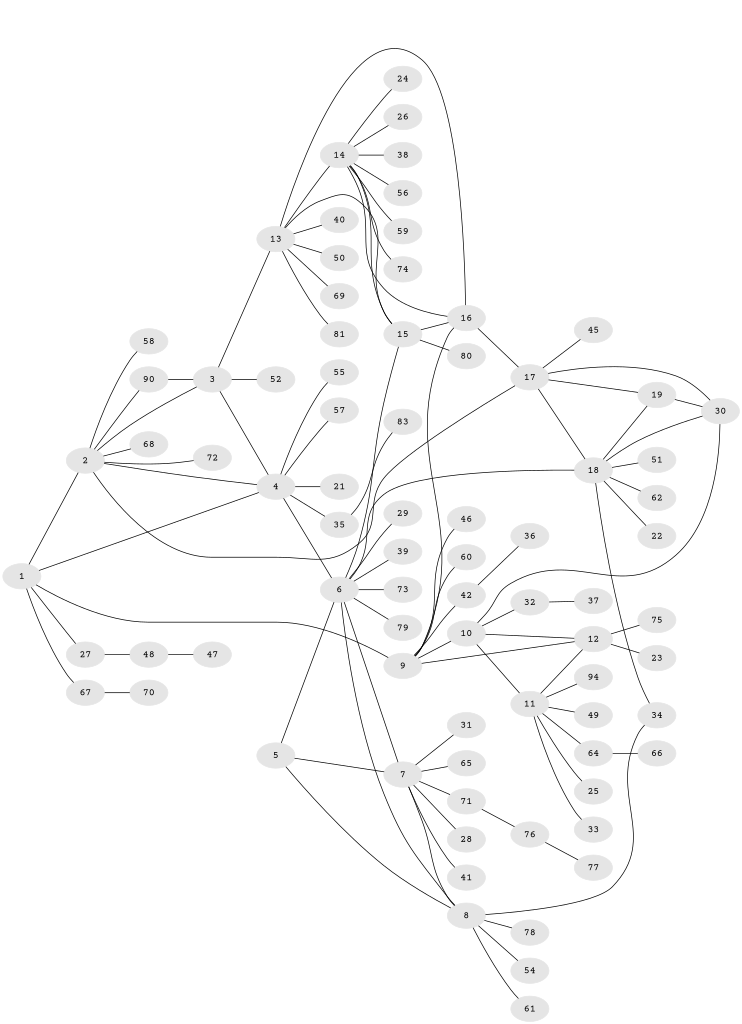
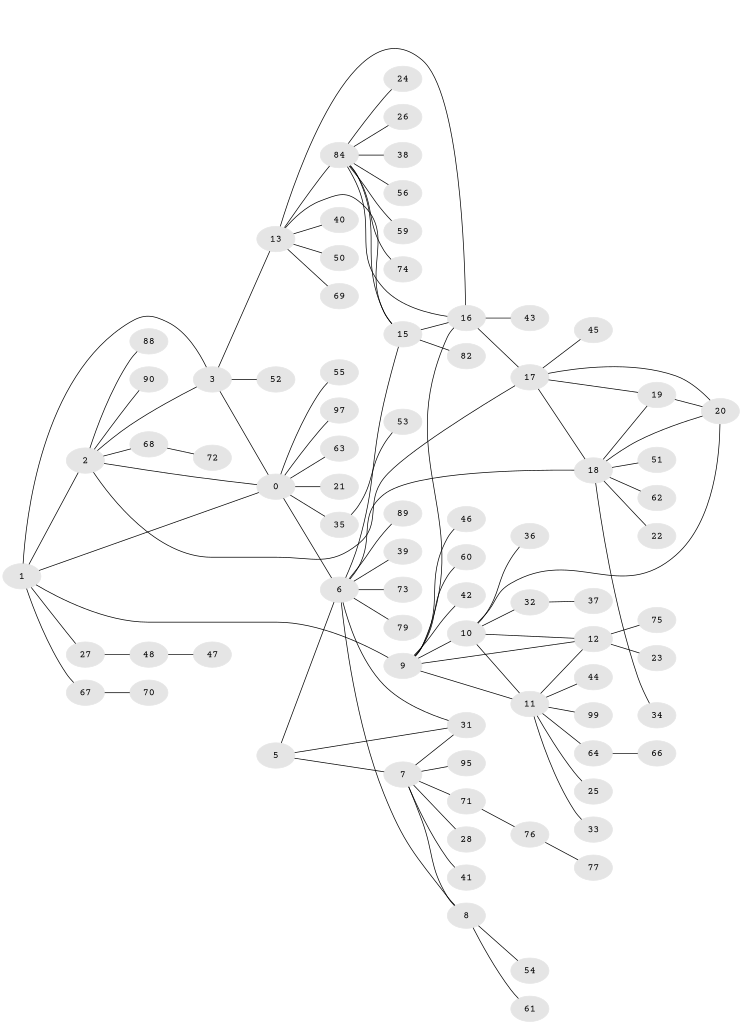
node "14": label "14" -> "84"
node "43": added
node "81": removed
node "58": label "58" -> "88"
node "80": label "80" -> "82"
edge "90" -- "3": now "1" -- "3"
node "57": label "57" -> "97"
node "30": label "30" -> "20"
node "83": label "83" -> "53"
node "63": added
edge "72" -- "2": now "72" -- "68"
node "4": label "4" -> "0"
node "29": label "29" -> "89"
edge "36" -- "42": now "36" -- "10"
node "94": label "94" -> "44"
edge "6" -- "7": now "6" -- "31"
edge "9" -- "11": added
node "49": label "49" -> "99"
node "65": label "65" -> "95"
edge "5" -- "8": now "5" -- "31"
edge "34" -- "8": removed
node "78": removed
